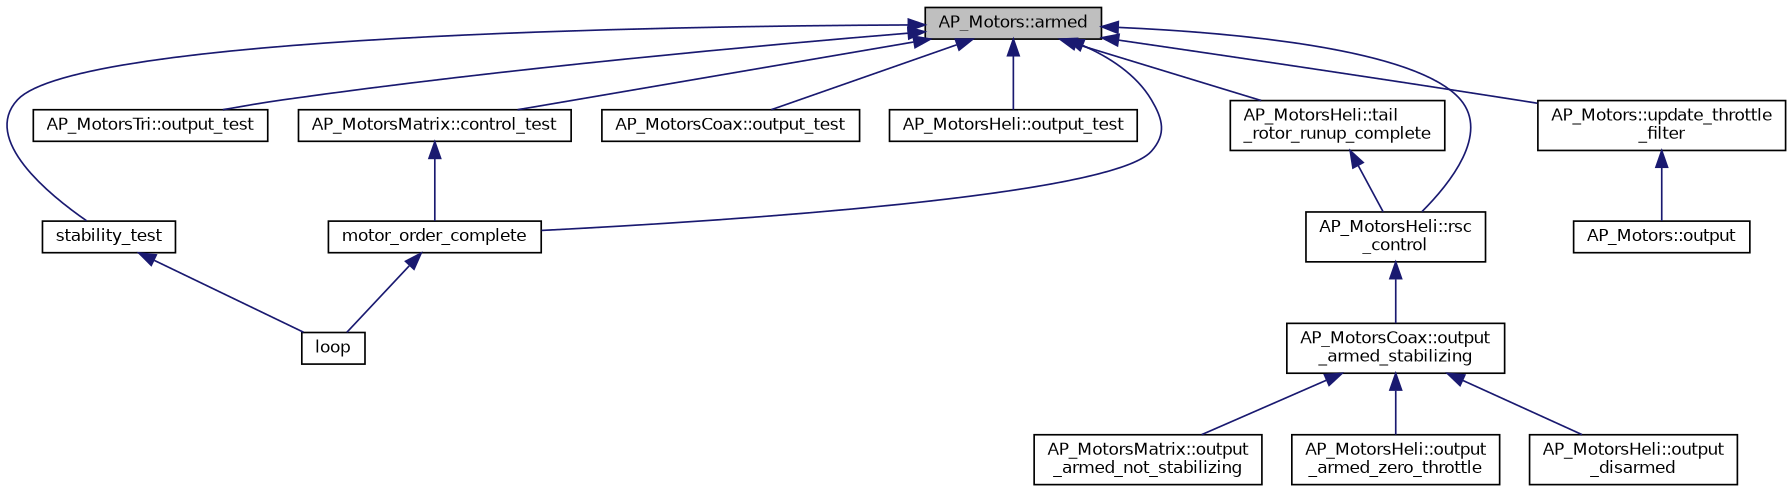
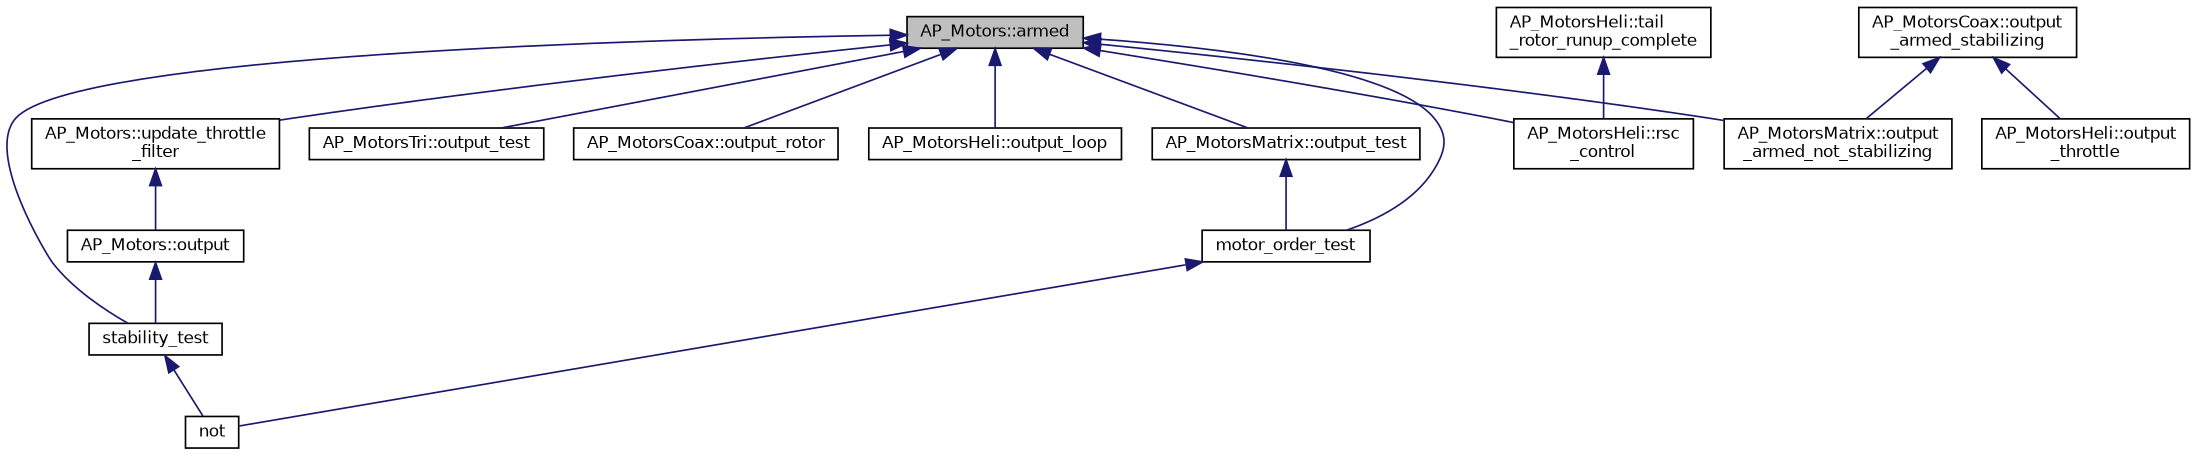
edge "AP_MotorsHeli::tail _rotor_runup_complete" -> "AP_Motors::armed": now "AP_MotorsMatrix::output _armed_not_stabilizing" -> "AP_Motors::armed"
node "AP_MotorsMatrix::control_test": label "AP_MotorsMatrix::control_test" -> "AP_MotorsMatrix::output_test"
node "AP_MotorsCoax::output_test": label "AP_MotorsCoax::output_test" -> "AP_MotorsCoax::output_rotor"
node "AP_MotorsHeli::output_test": label "AP_MotorsHeli::output_test" -> "AP_MotorsHeli::output_loop"
node "motor_order_complete": label "motor_order_complete" -> "motor_order_test"
edge "stability_test" -> "AP_Motors::output": added
edge "AP_MotorsCoax::output _armed_stabilizing" -> "AP_MotorsHeli::rsc _control": removed
node "loop": label "loop" -> "not"
node "AP_MotorsHeli::output _armed_zero_throttle": removed
node "AP_MotorsHeli::output _disarmed": label "AP_MotorsHeli::output _disarmed" -> "AP_MotorsHeli::output _throttle"
